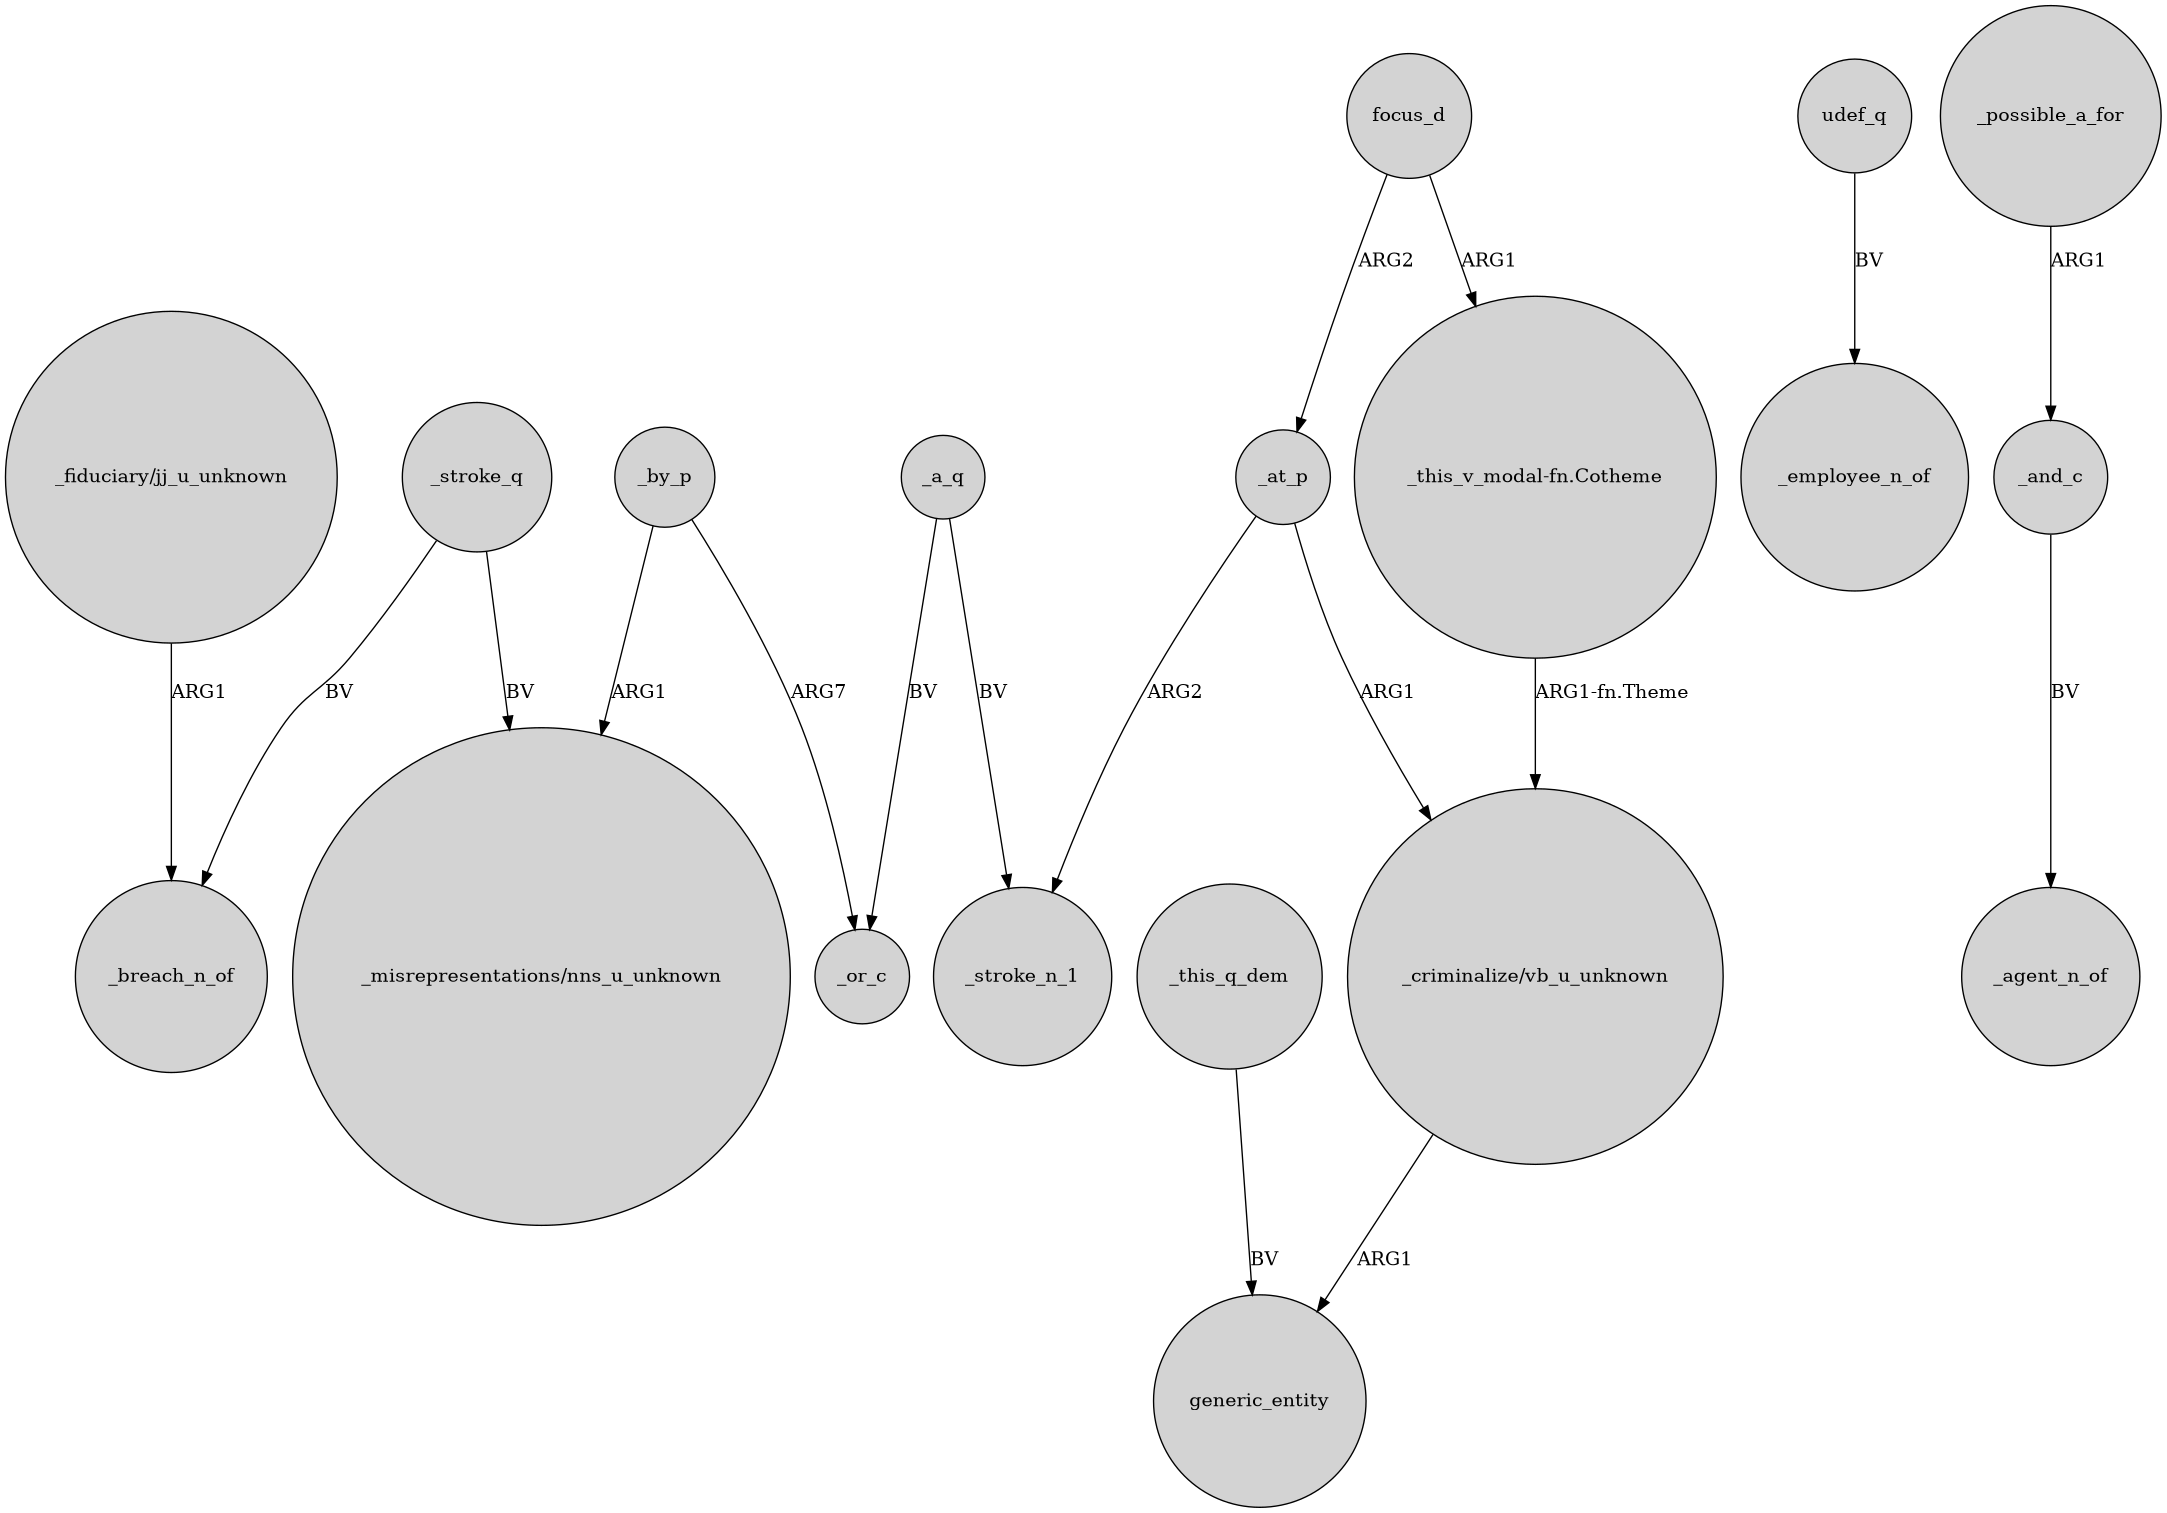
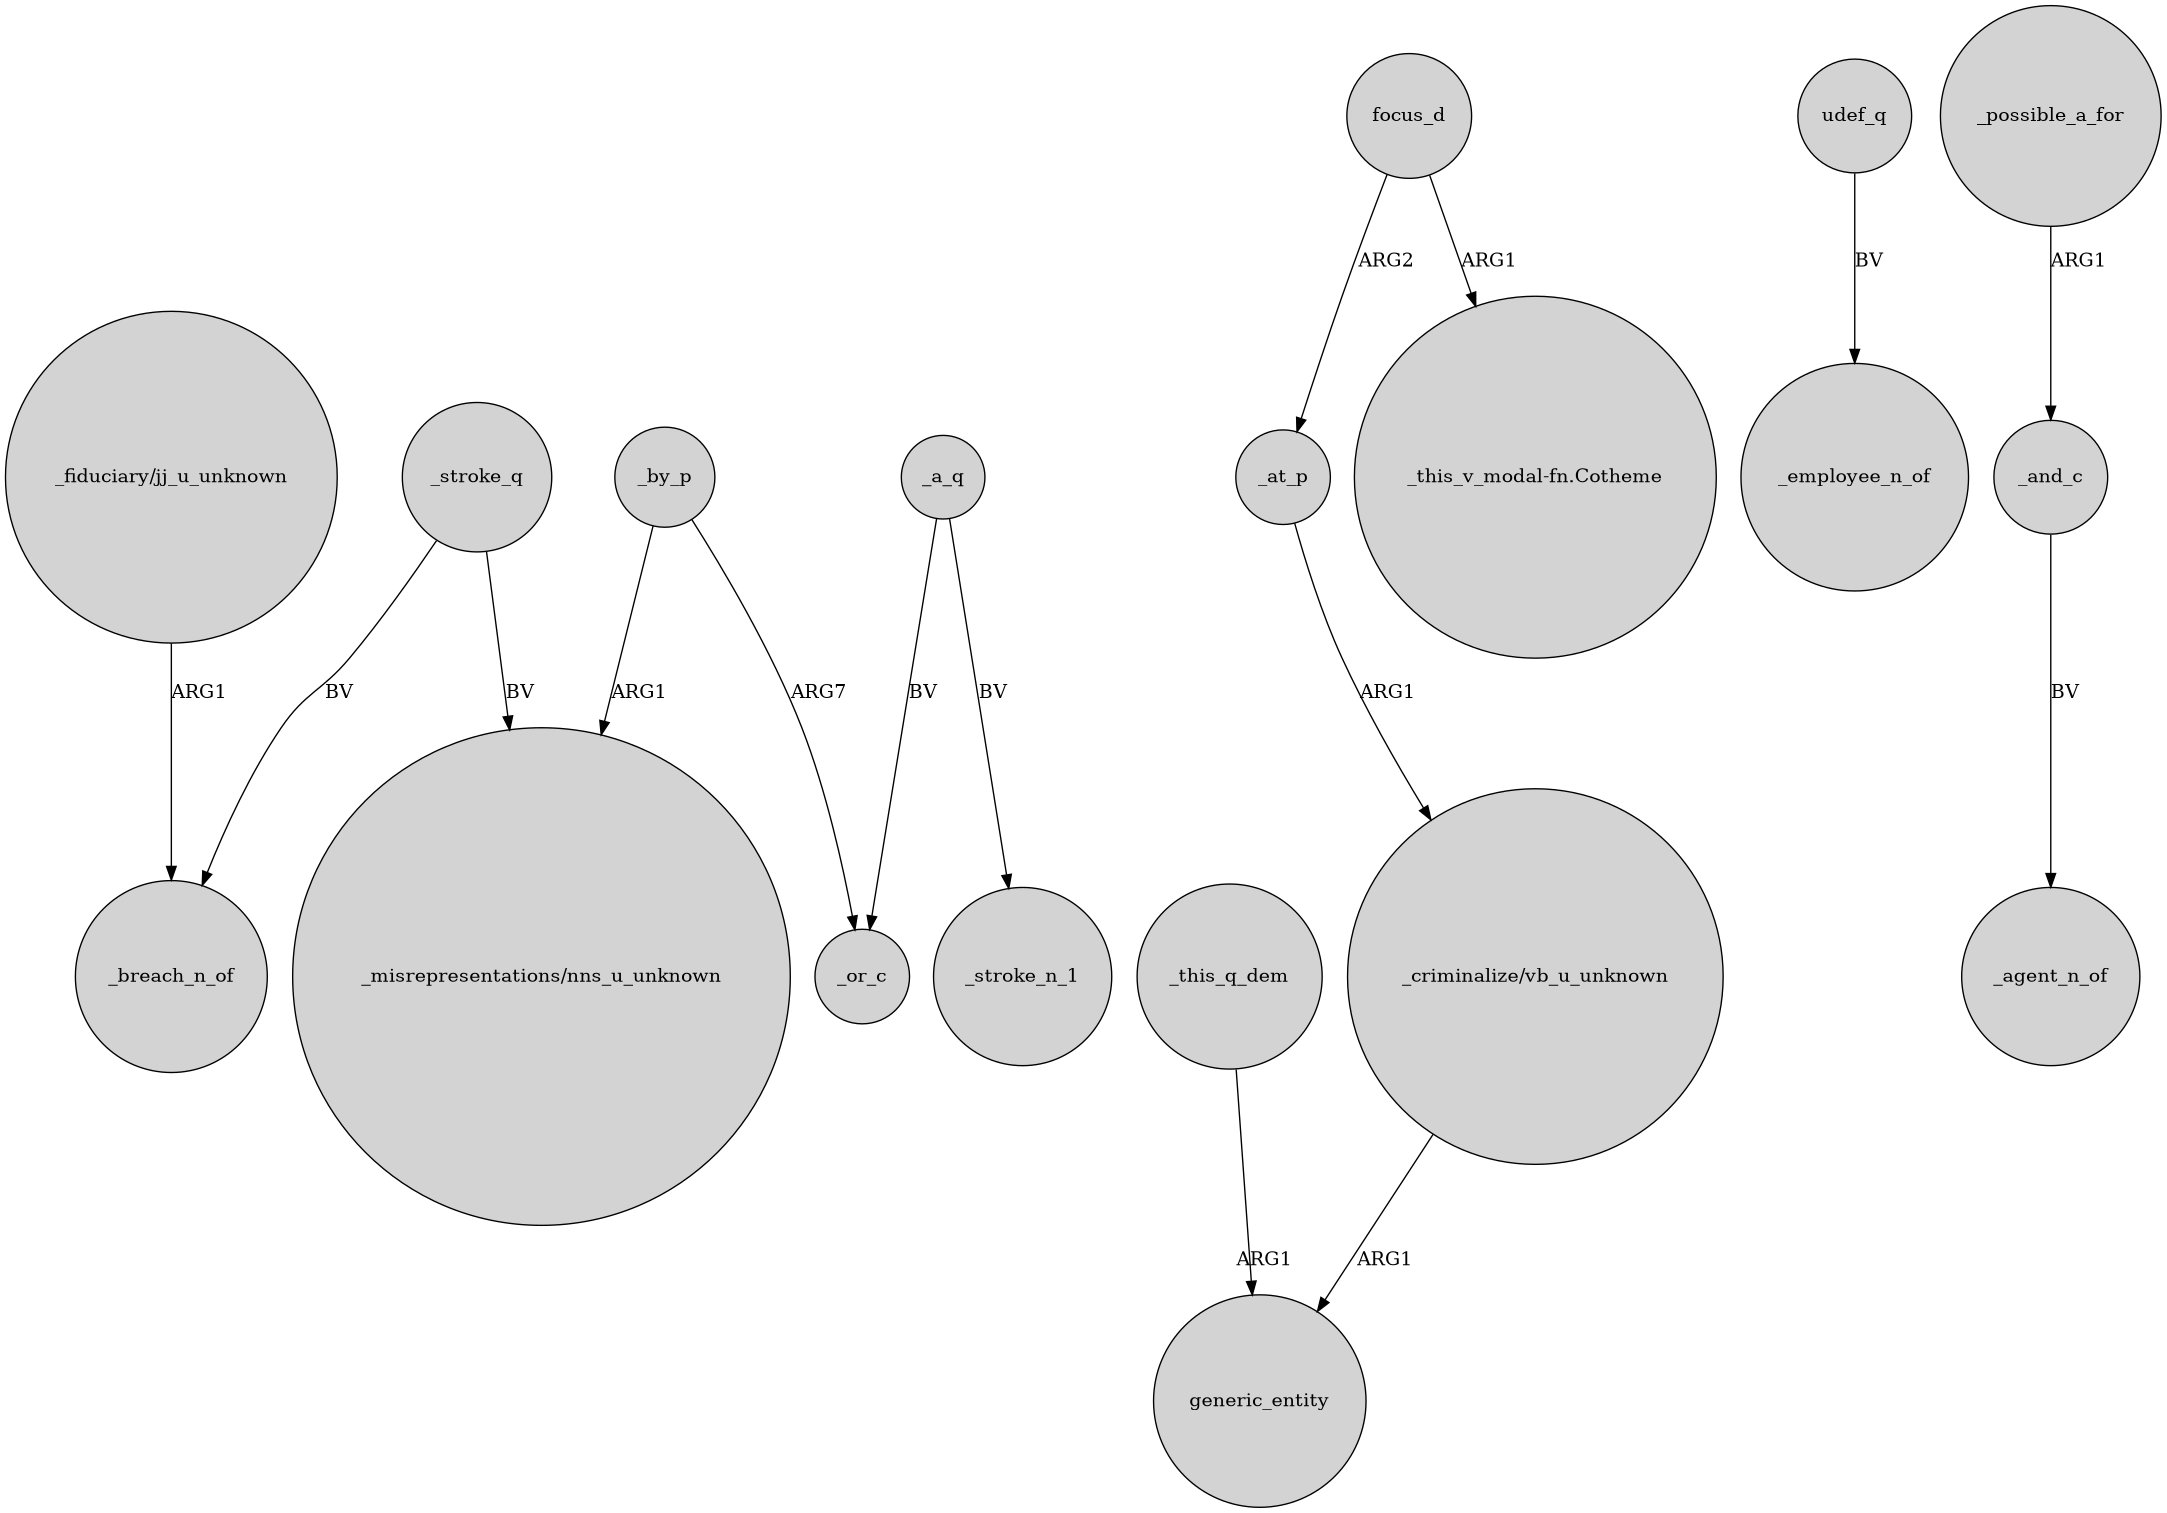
edge "_at_p" -> "_stroke_n_1": removed, label "ARG2"
edge "_this_v_modal-fn.Cotheme" -> "_criminalize/vb_u_unknown": removed, label "ARG1-fn.Theme"
edge "_this_q_dem" -> "generic_entity": label "BV" -> "ARG1"
